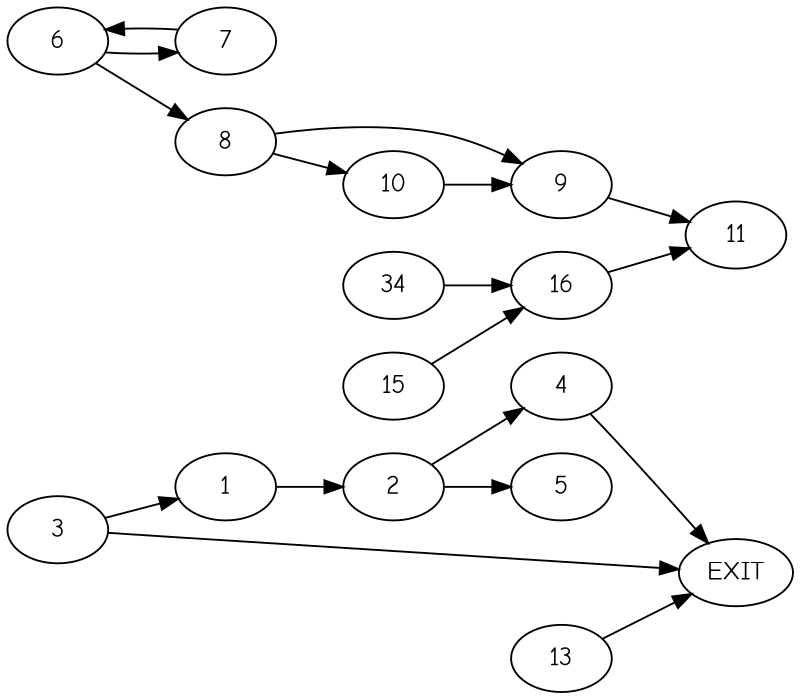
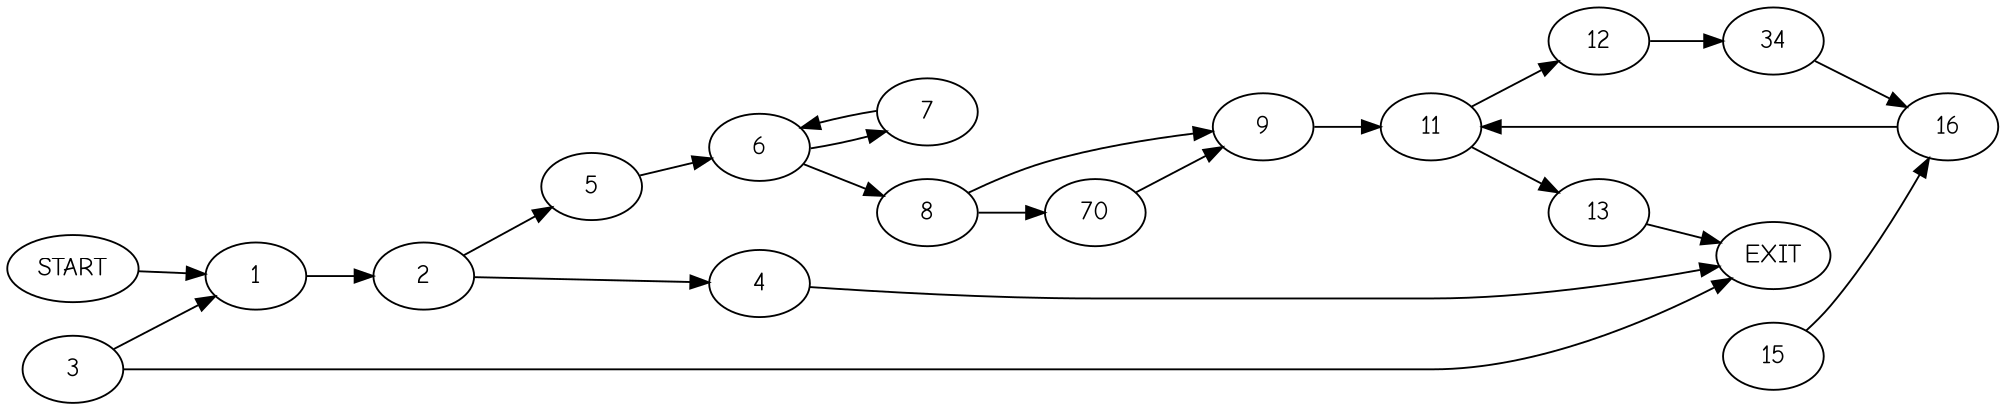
node "12": added
edge "11" -> "13": added
edge "5" -> "6": added
node "10": label "10" -> "70"
node "START": added
